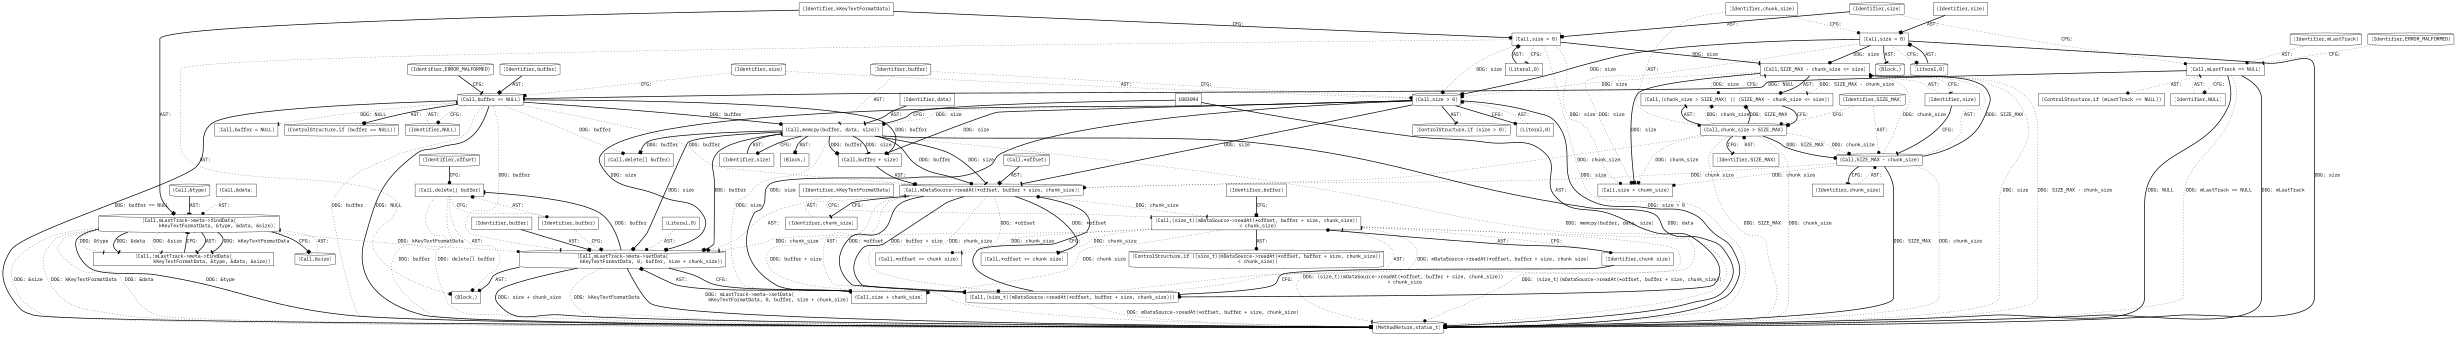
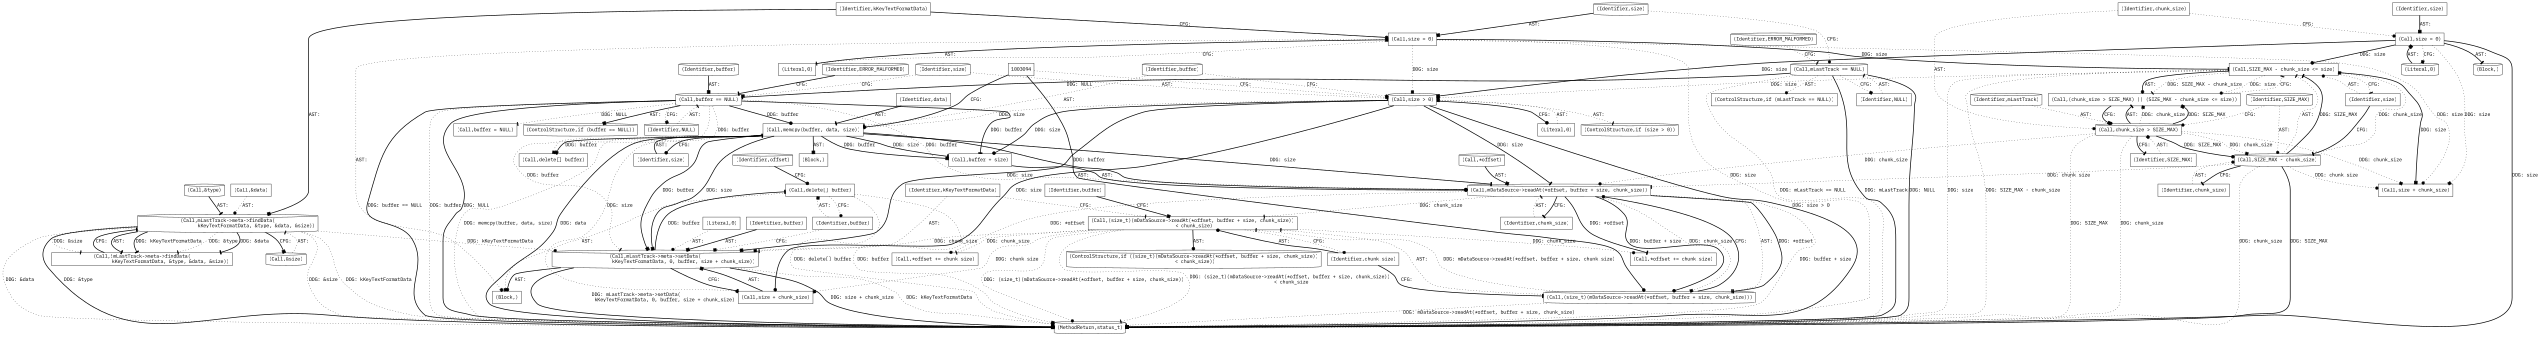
edge "(Identifier,mLastTrack)" -> "(Call,mLastTrack == NULL)": now "(Identifier,mLastTrack)" -> "(Call,chunk_size > SIZE_MAX)"
node "(Call,mLastTrack == NULL)": shape box -> cylinder
edge "1003094" -> "(Call,size > 0)": added, label "CFG:"
edge "(Call,size > 0)" -> "(ControlStructure,if (size > 0))": style bold -> dotted
